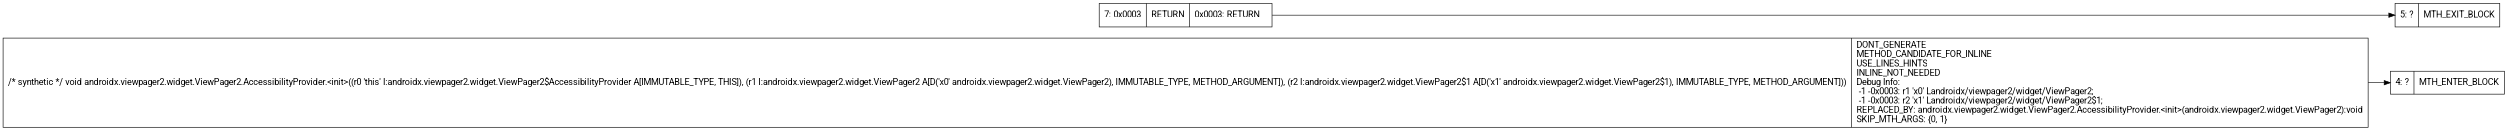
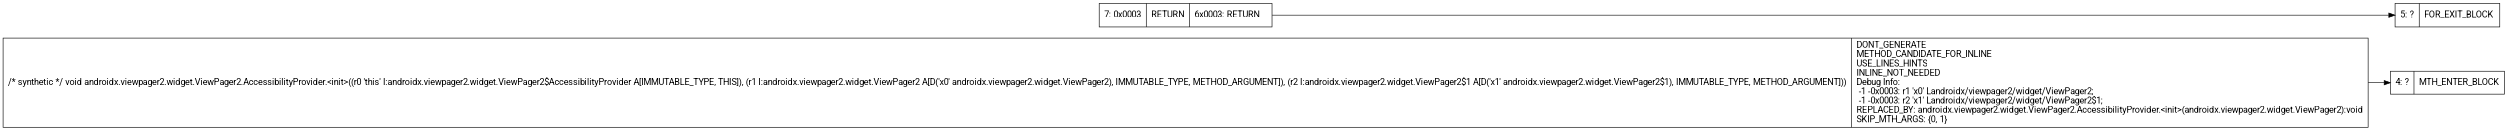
node "7: 0x0003": text "0x0003: RETURN" -> "6x0003: RETURN"
node "5: ?": text "MTH_EXIT_BLOCK" -> "FOR_EXIT_BLOCK"
